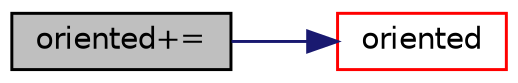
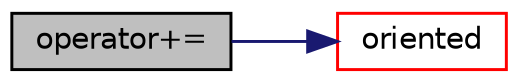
node "oriented+=": label "oriented+=" -> "operator+="
